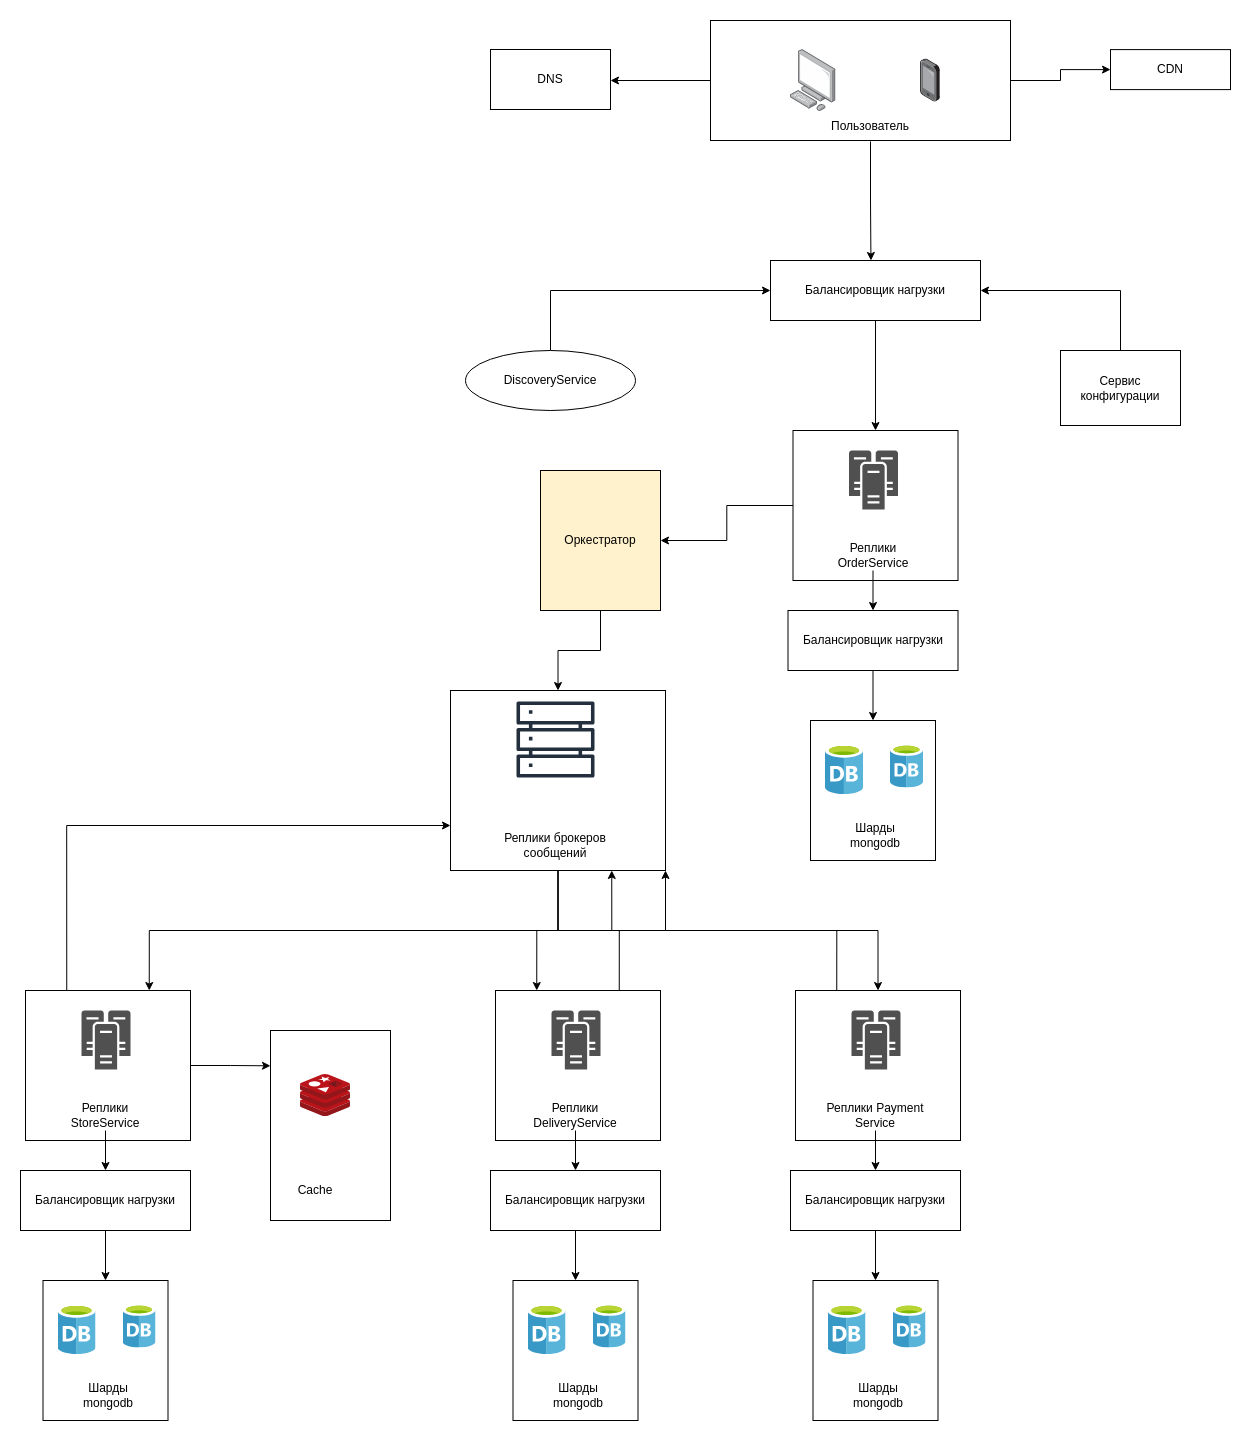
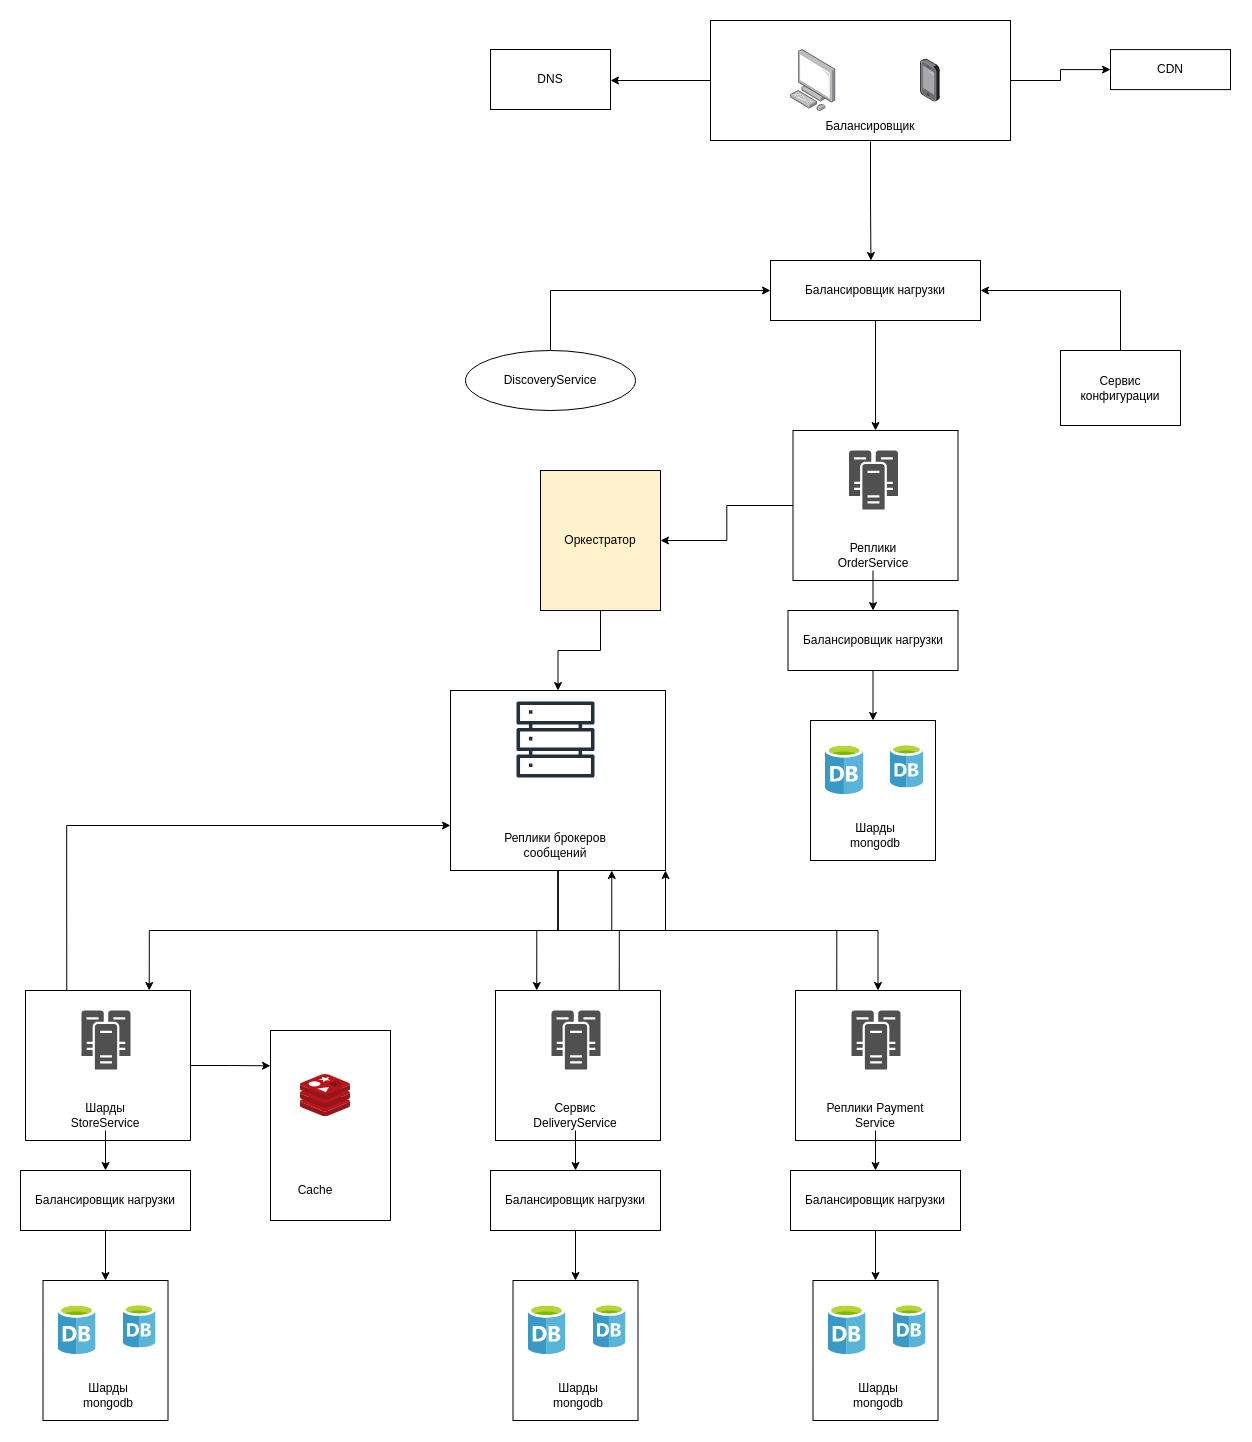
node "Пользователь": label "Пользователь" -> "Балансировщик"
node "Реплики StoreService": label "Реплики StoreService" -> "Шарды StoreService"
node "Реплики DeliveryService": label "Реплики DeliveryService" -> "Сервис DeliveryService"
